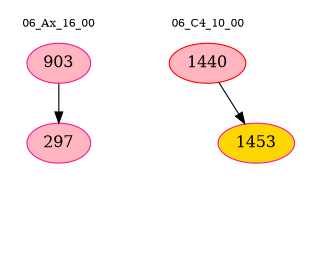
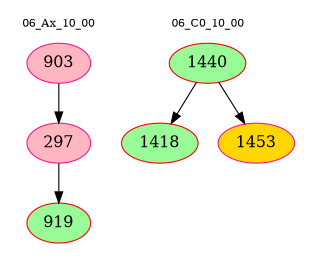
cluster "06_Ax_16_00": label "06_Ax_16_00" -> "06_Ax_10_00"
cluster "06_C4_10_00": label "06_C4_10_00" -> "06_C0_10_00"
node "1440": fillcolor lightpink -> palegreen
node "1418": added
node "919": added
